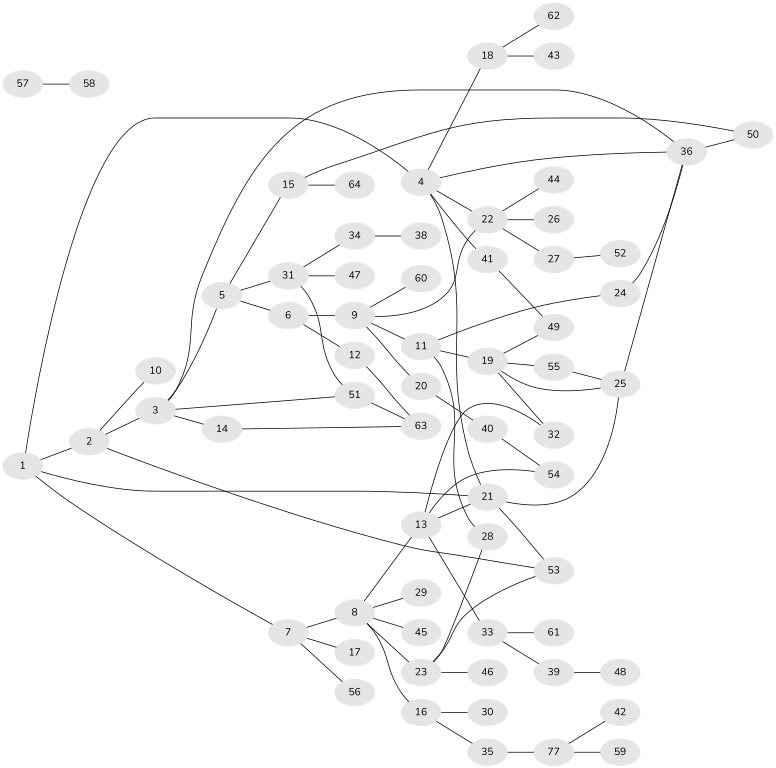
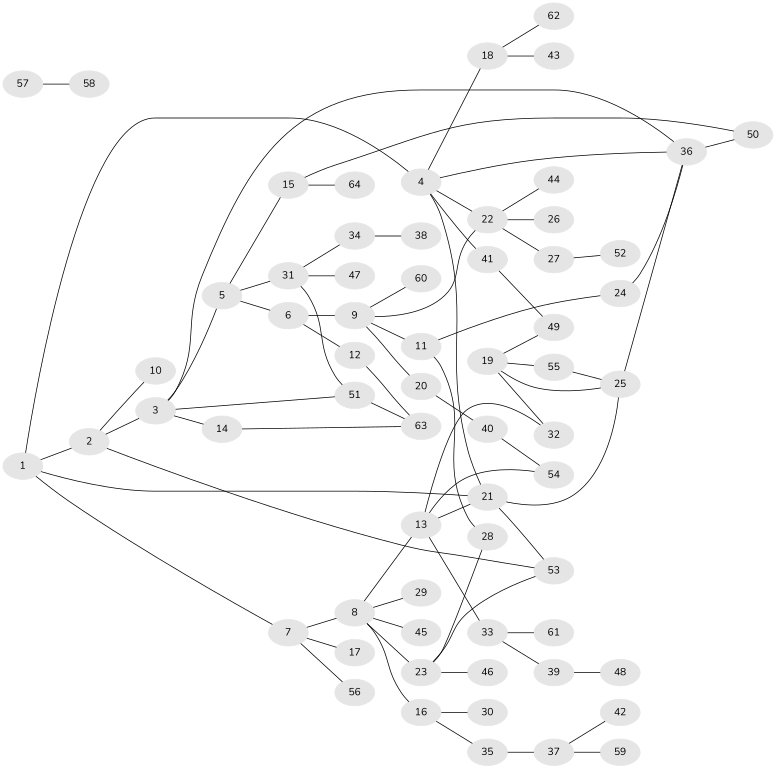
edge "11" -- "19": removed
node "77": label "77" -> "37"
